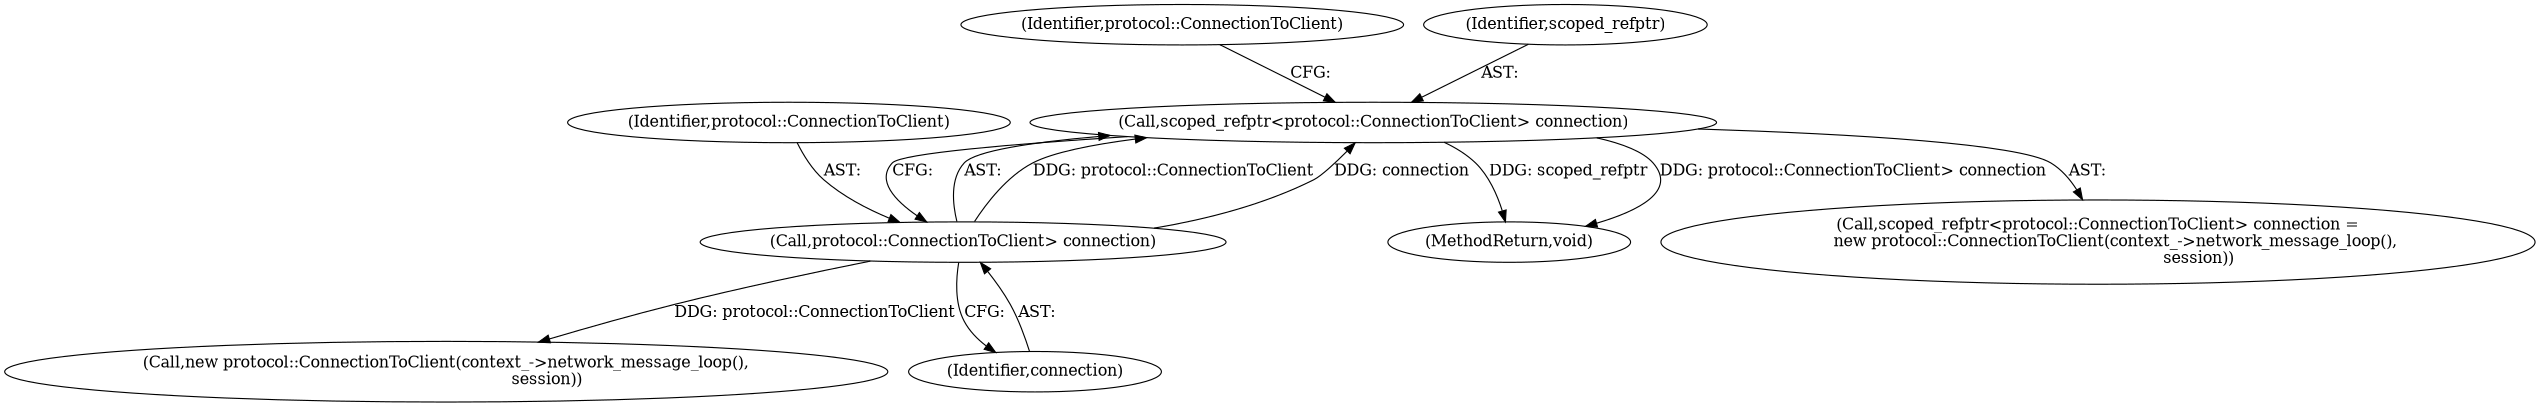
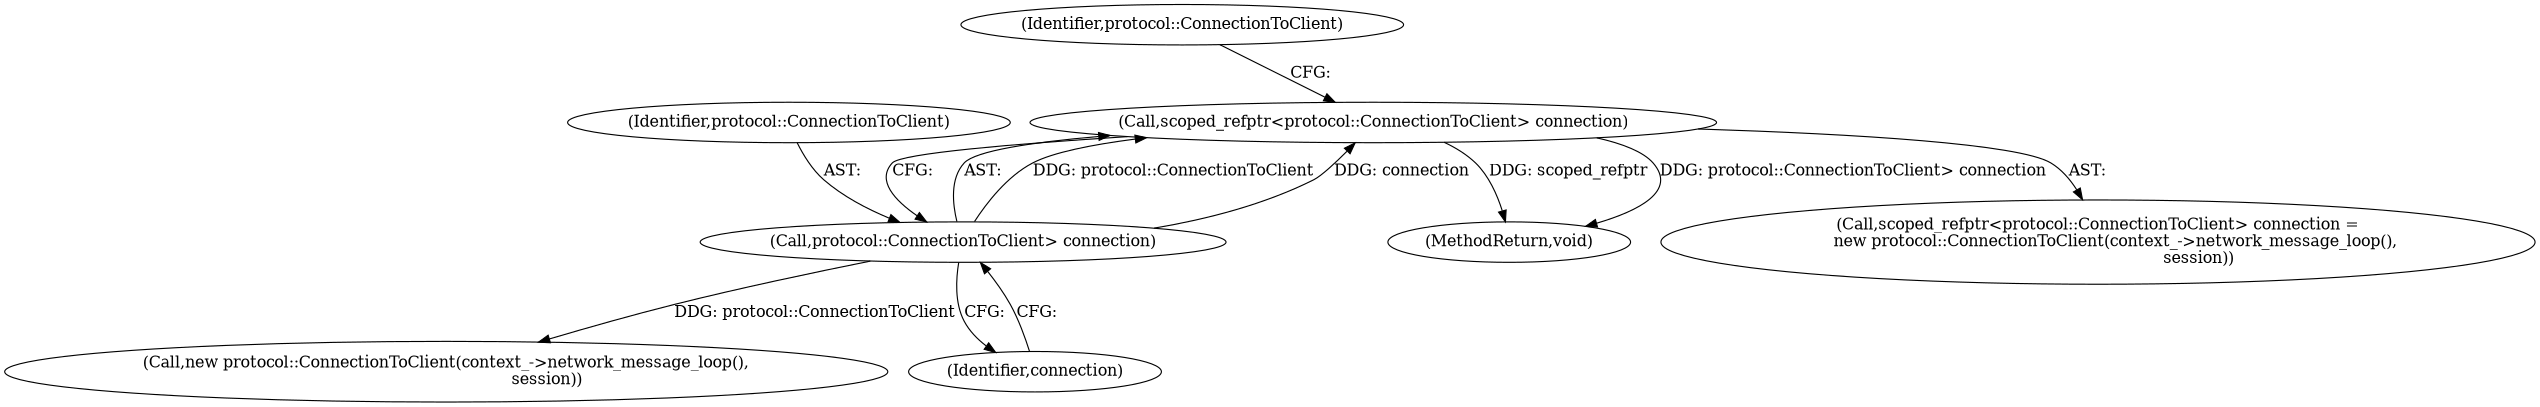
node "(Identifier,scoped_refptr)": removed
edge "(Identifier,connection)" -> "(Call,protocol::ConnectionToClient> connection)": label "AST: " -> "CFG: "
